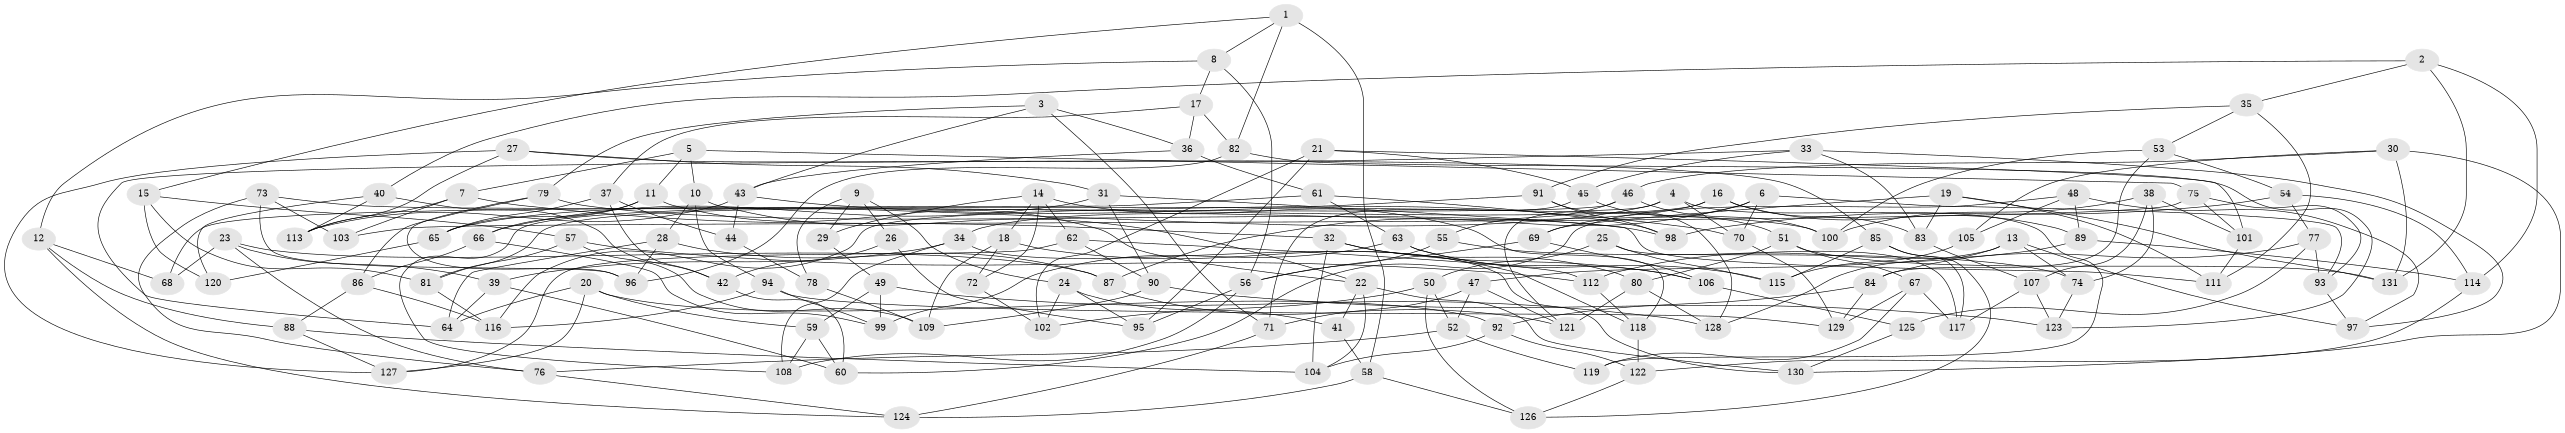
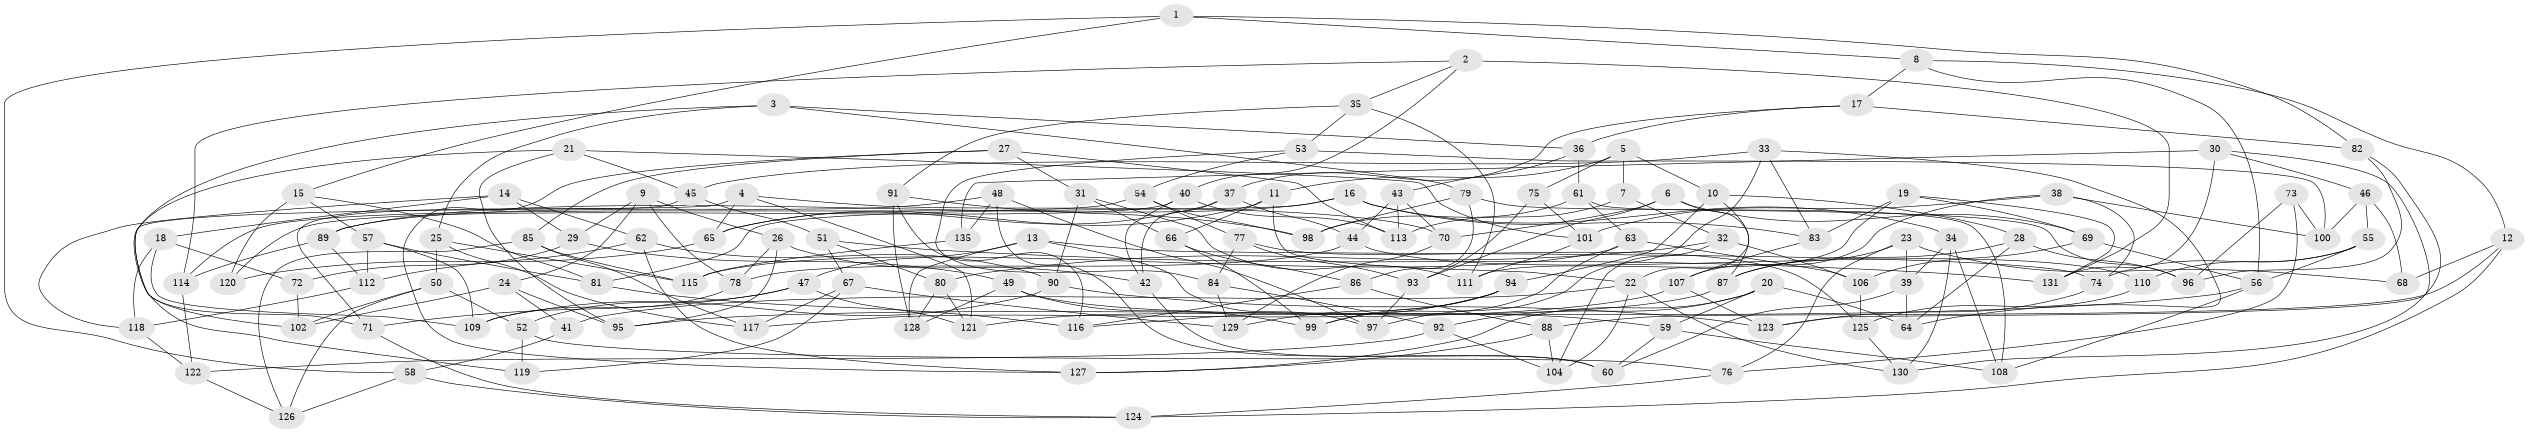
edge "3" -- "43": now "3" -- "25"
node "103": removed
node "105": label "105" -> "135"
edge "14" -- "72": now "29" -- "72"
edge "26" -- "78": added
node "110": added
